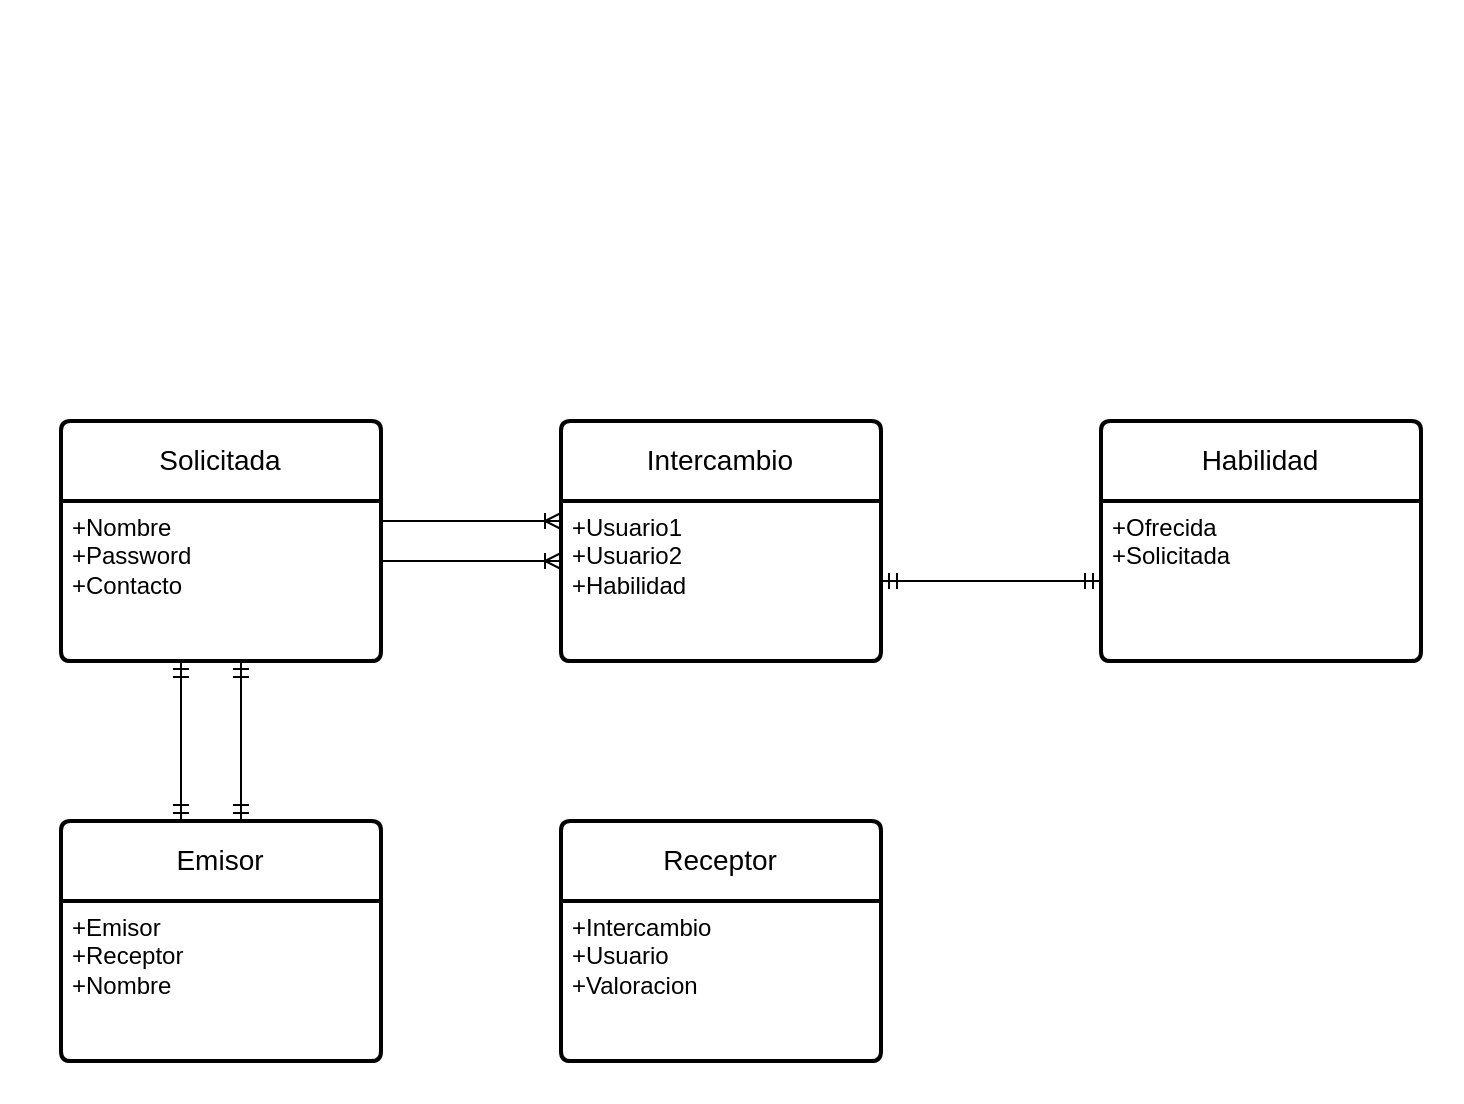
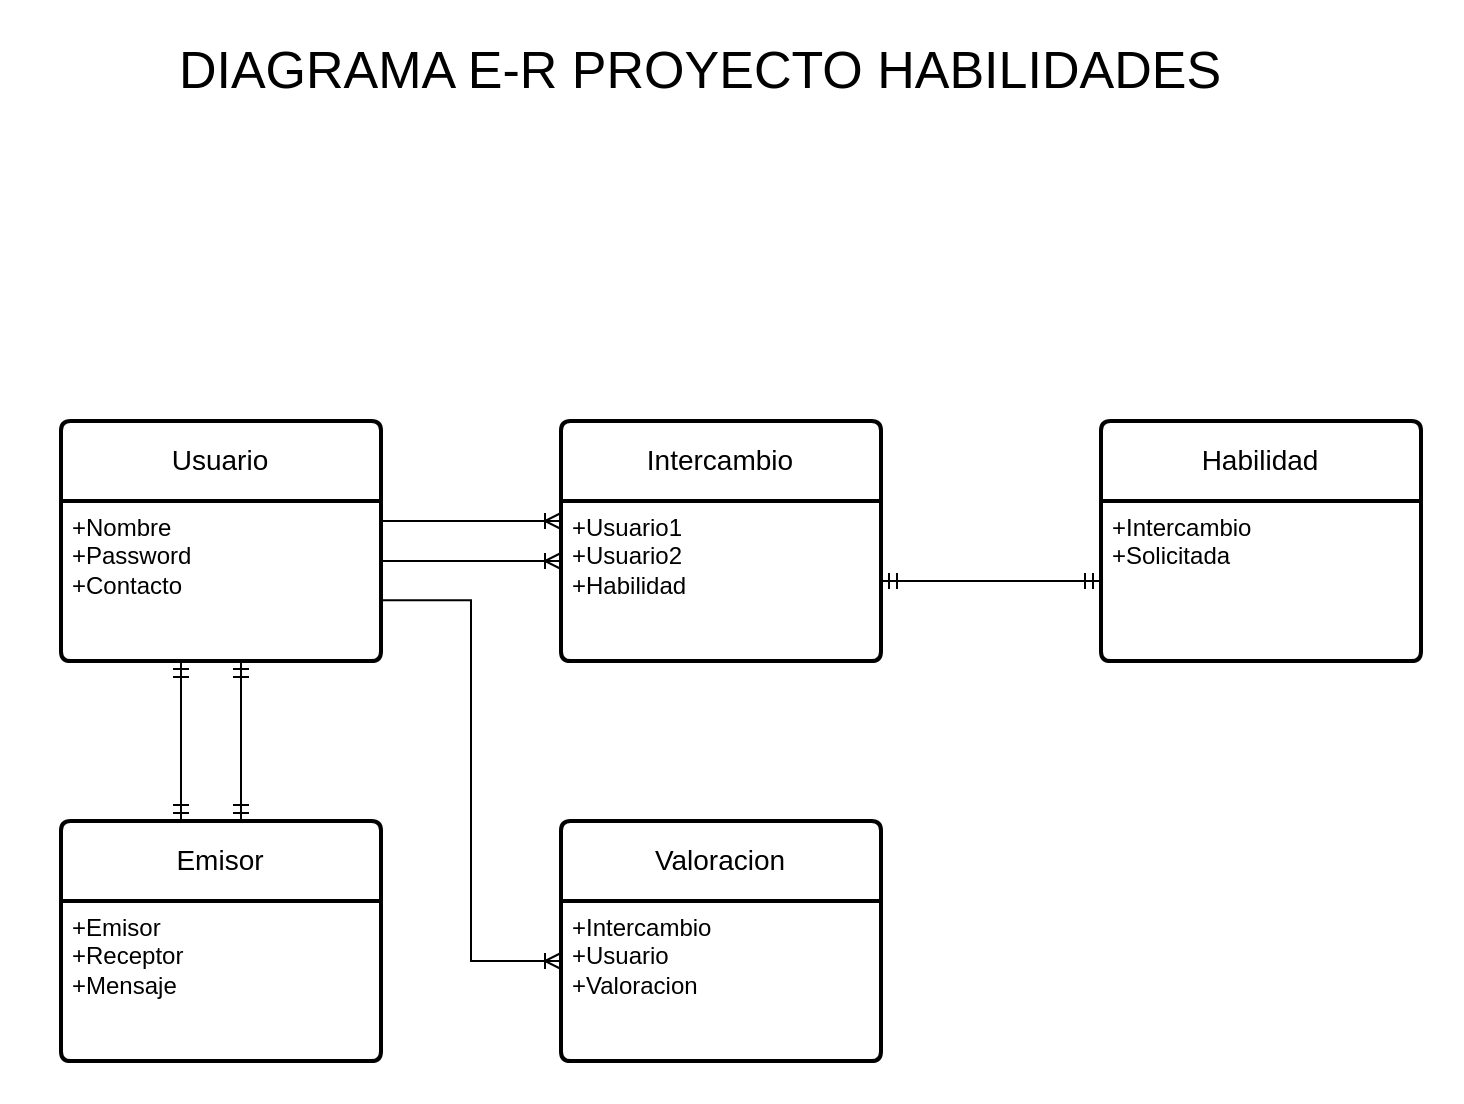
node "DIAGRAMA E-R PROYECTO HABILIDADES": added
node "Solicitada": label "Solicitada" -> "Usuario"
node "+Ofrecida +Solicitada": label "+Ofrecida +Solicitada" -> "+Intercambio +Solicitada"
edge "+Nombre +Password +Contacto" -> "+Intercambio +Usuario +Valoracion": added
node "Receptor": label "Receptor" -> "Valoracion"
node "+Emisor +Receptor +Nombre": label "+Emisor +Receptor +Nombre" -> "+Emisor +Receptor +Mensaje"
